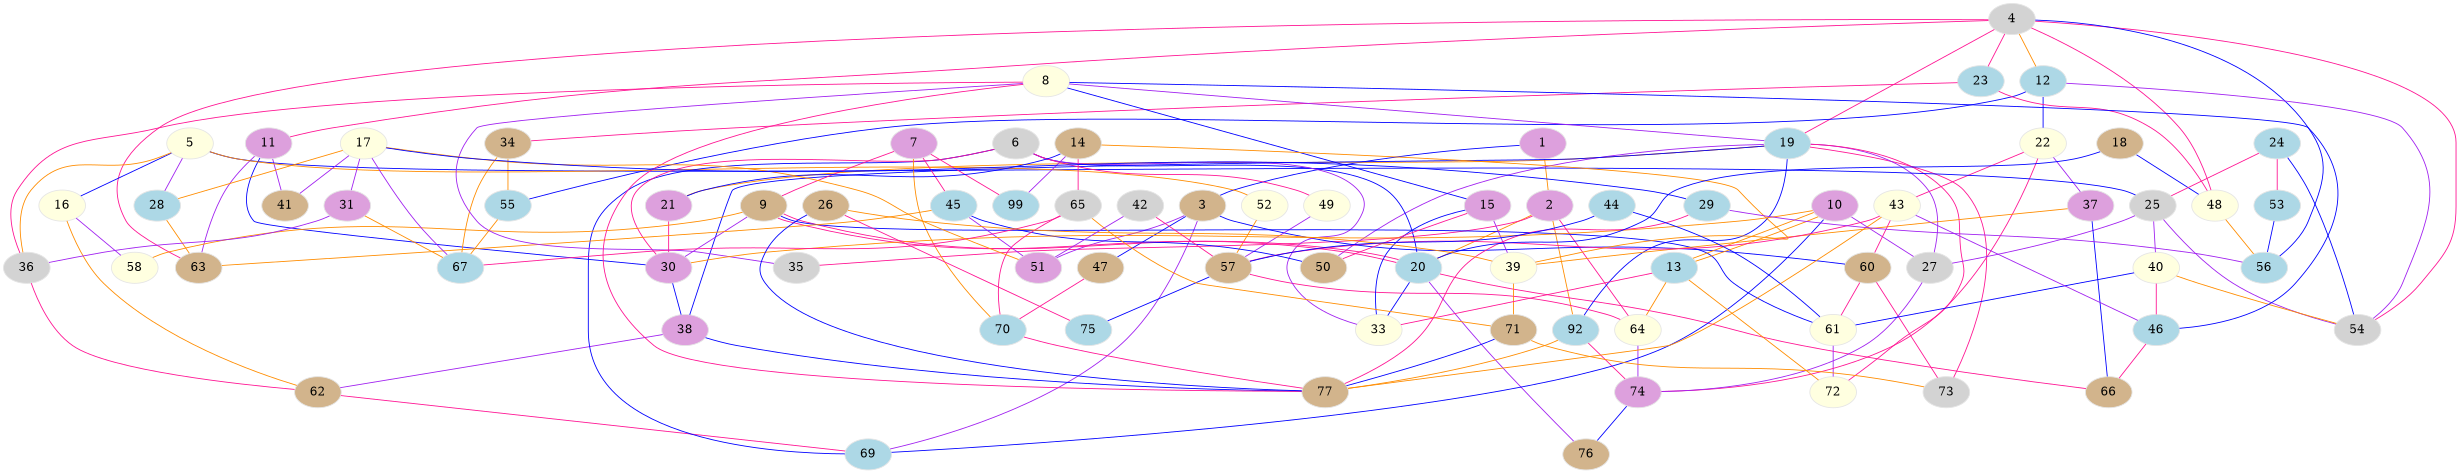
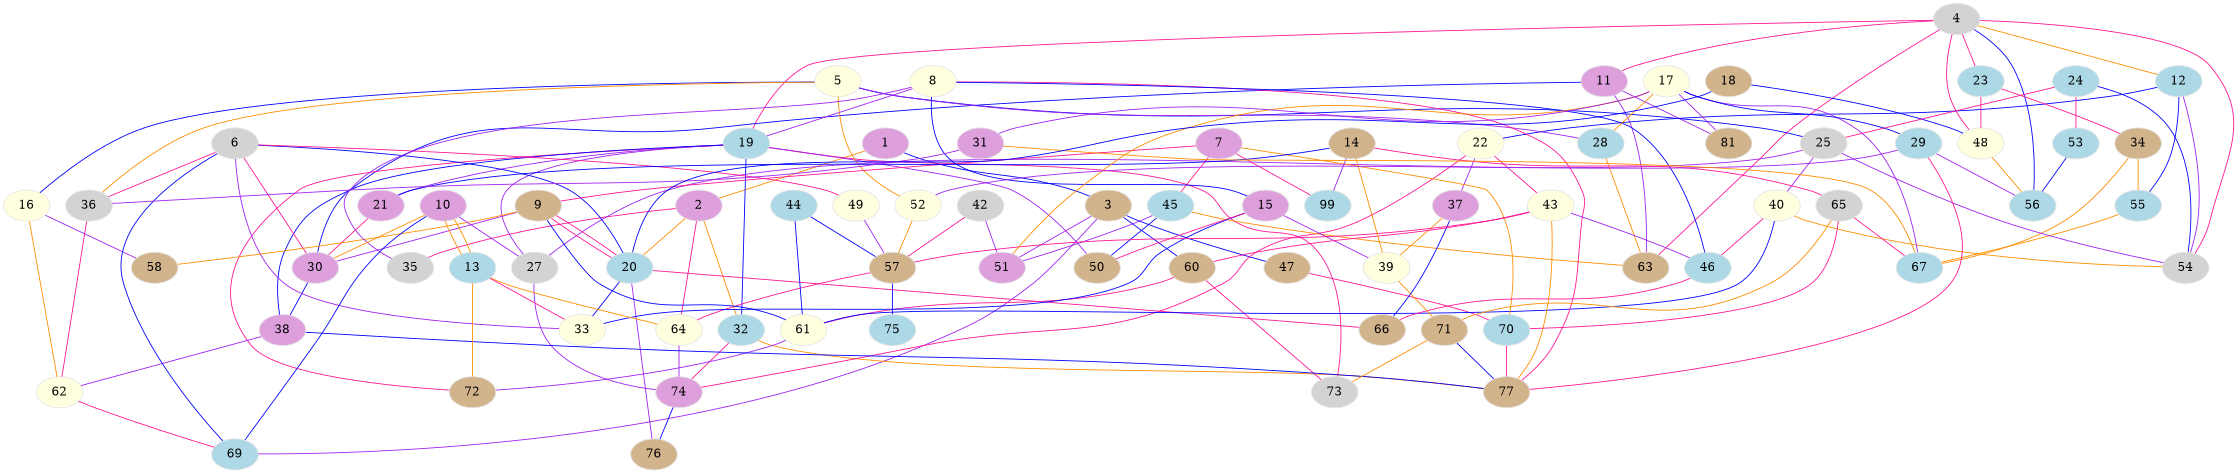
edge "8" -- "36": now "6" -- "36"
edge "19" -- "21": color darkorange -> purple
edge "29" -- "52": added
node "41": label "41" -> "81"
node "26": removed
node "58": fillcolor lightyellow -> tan
node "92": label "92" -> "32"
node "62": fillcolor tan -> lightyellow
node "72": fillcolor lightyellow -> tan
